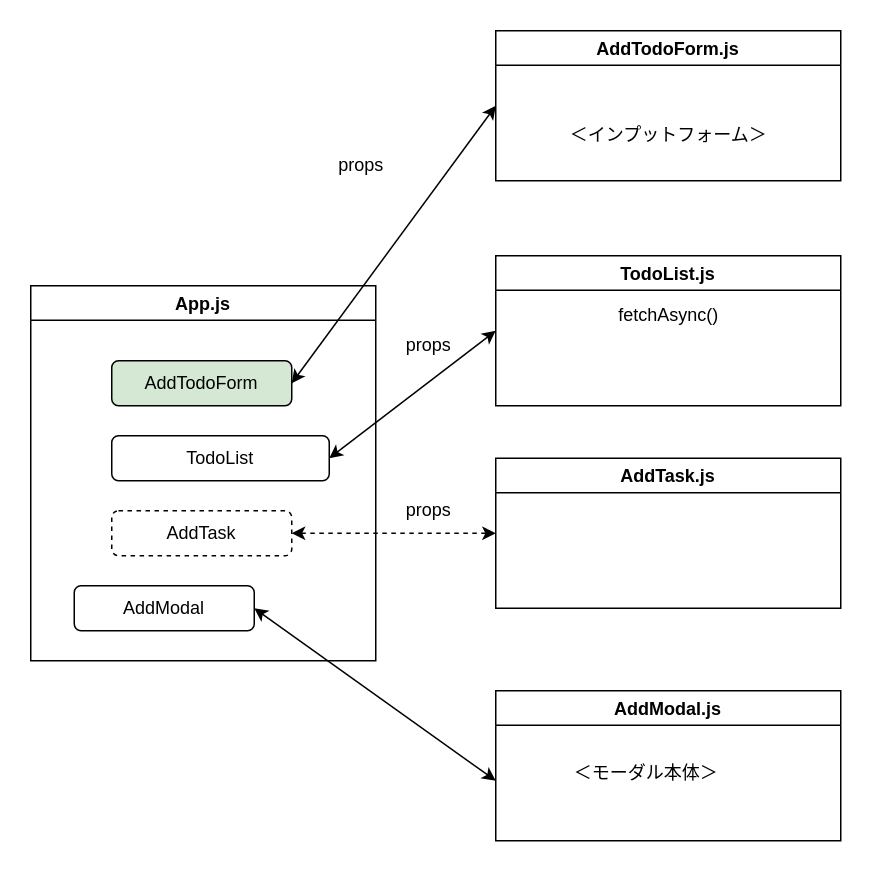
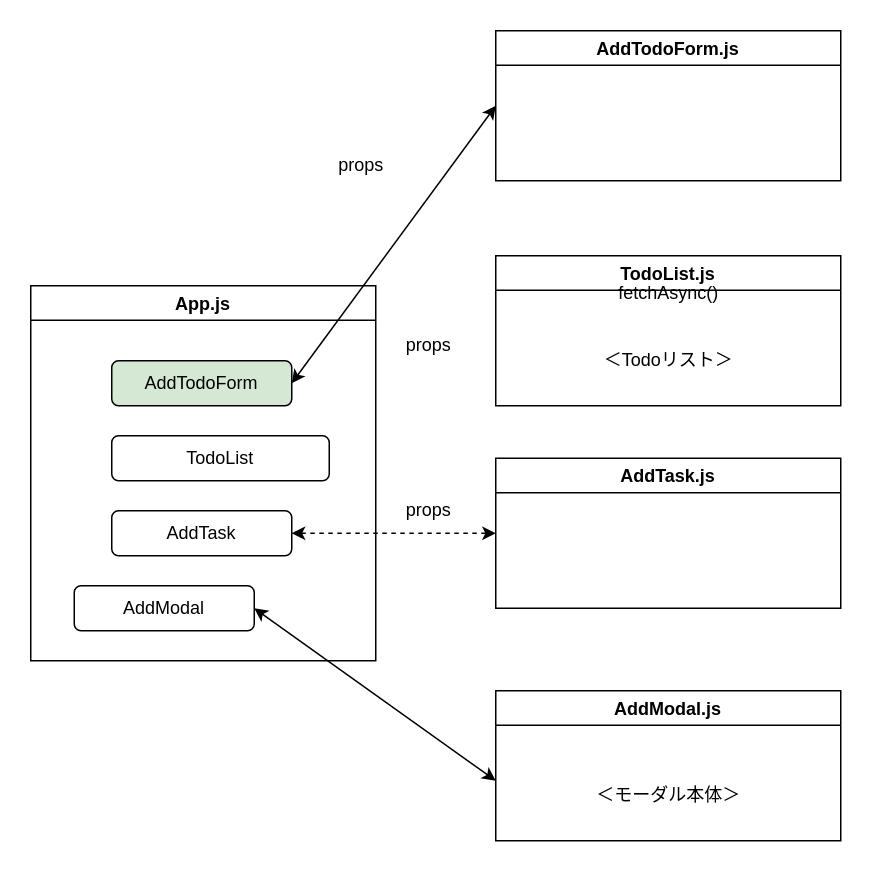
node "＜インプットフォーム＞": removed
node "fetchAsync()": moved (668, 316) -> (668, 293)
node "＜Todoリスト＞": added
edge "TodoList.js" -- "TodoList": removed
node "AddTask": style dashed -> solid
node "＜モーダル本体＞": moved (646, 773) -> (668, 796)
